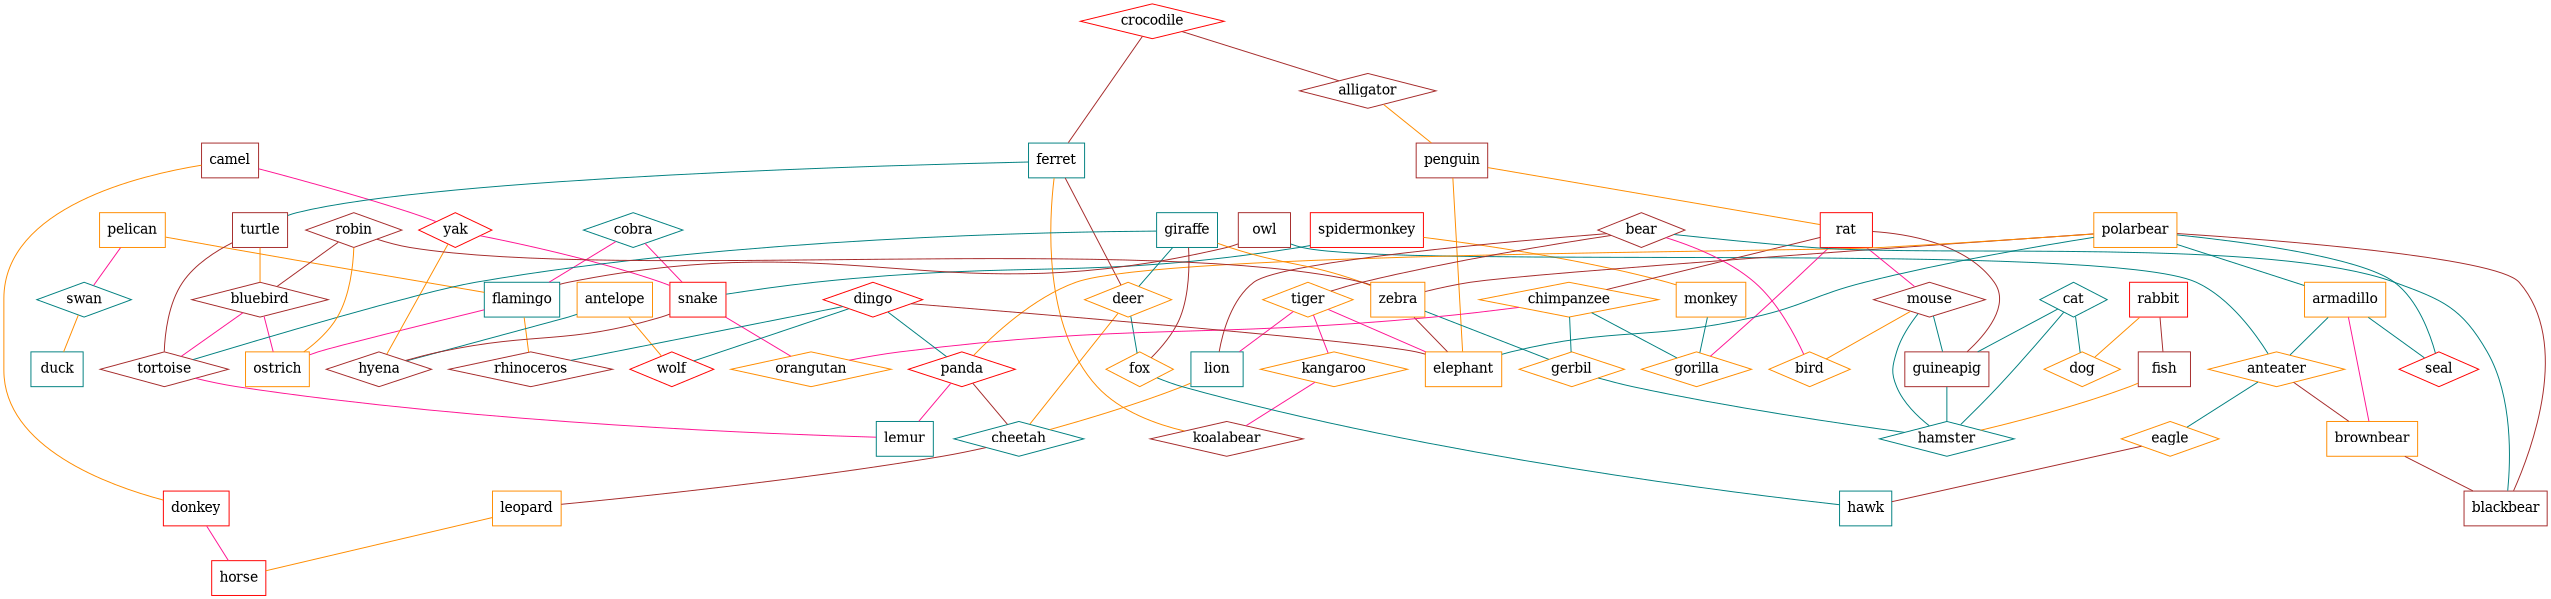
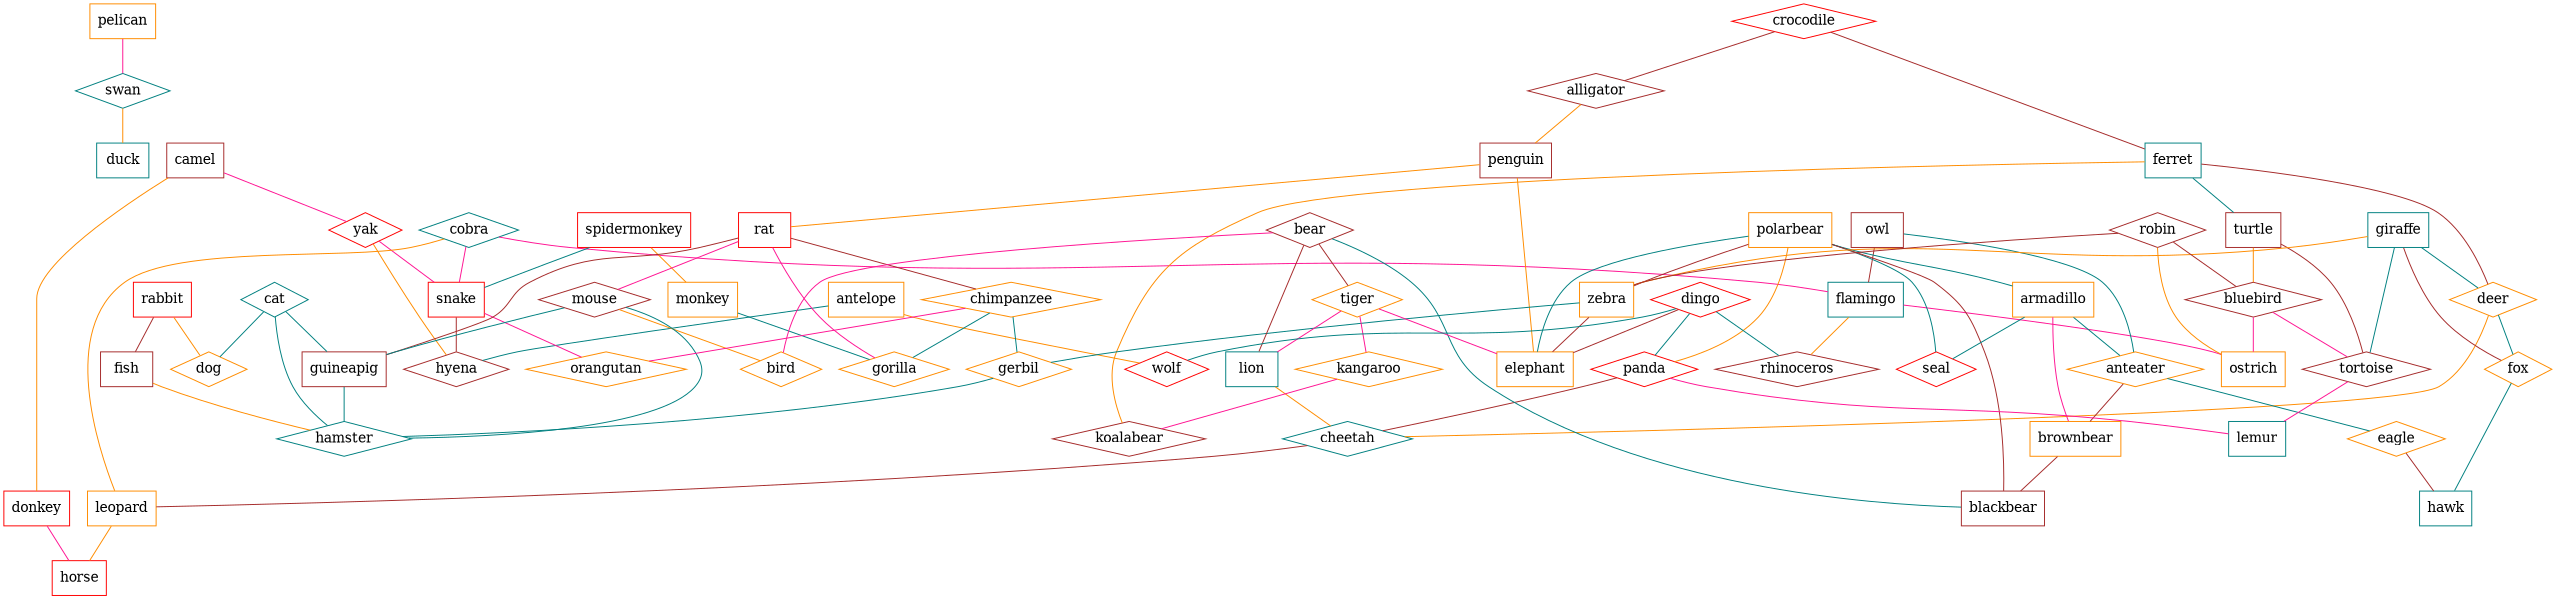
edge "cobra" -- "leopard": added
edge "pelican" -- "flamingo": removed
